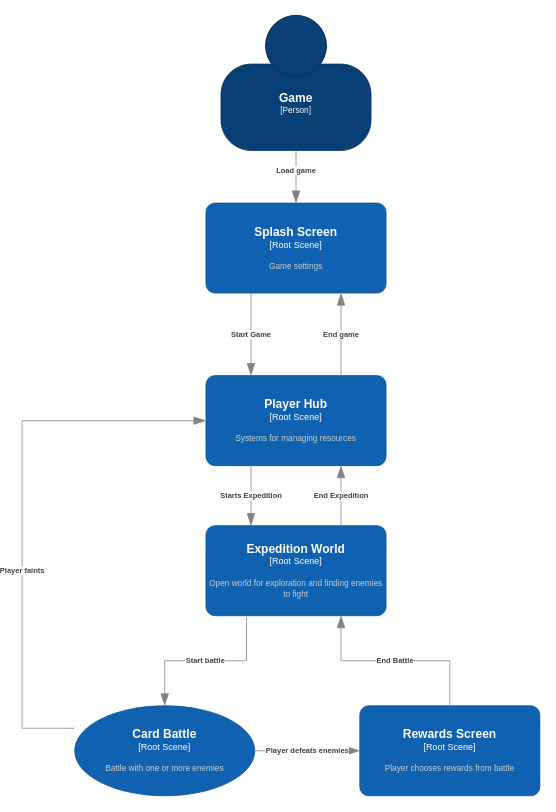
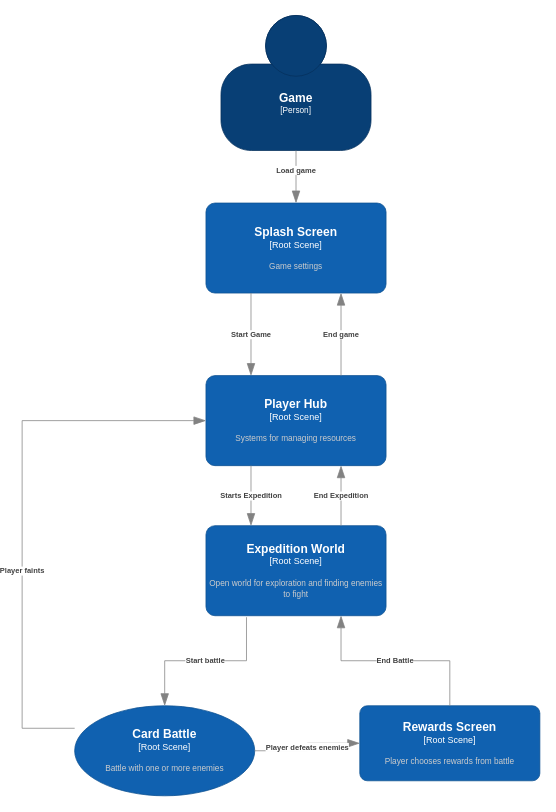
node "Rewards Screen [Root Scene] Player chooses rewards from battle": size 180x90 -> 180x75
